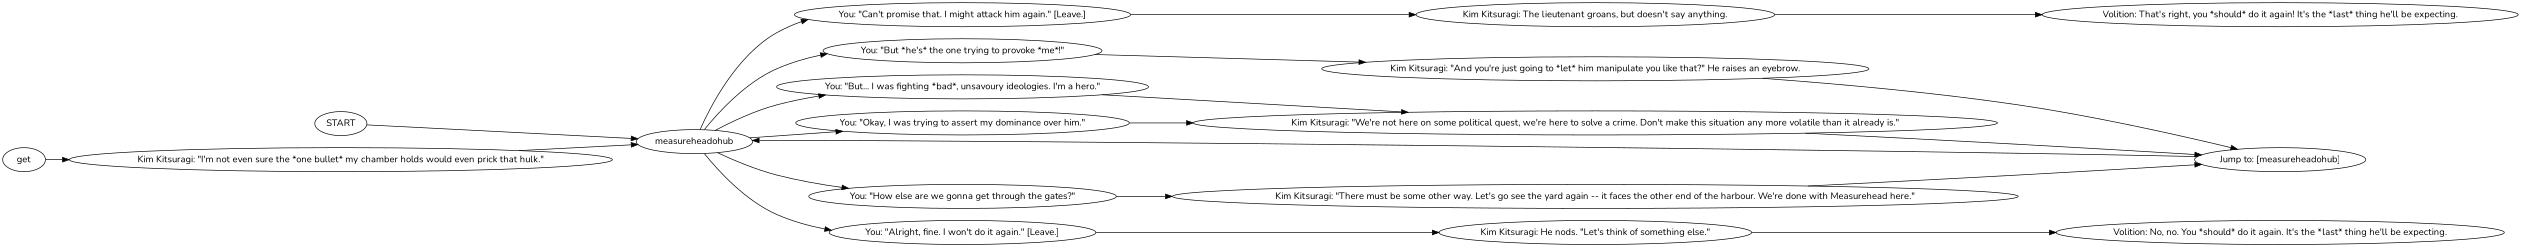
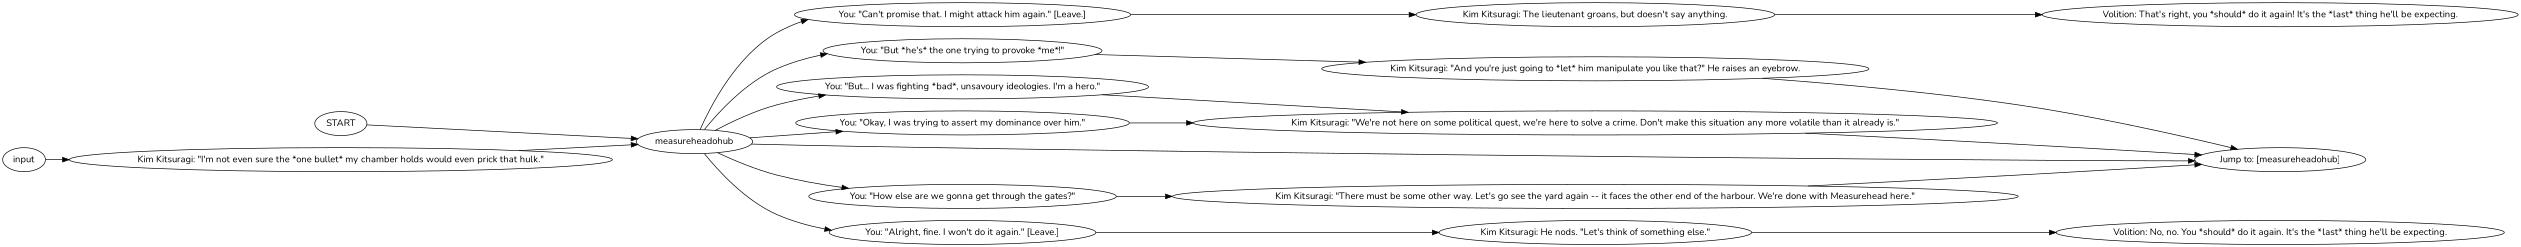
edge "Jump to: [measureheadohub]" -> "measureheadohub": reversed
node "get": label "get" -> "input"
